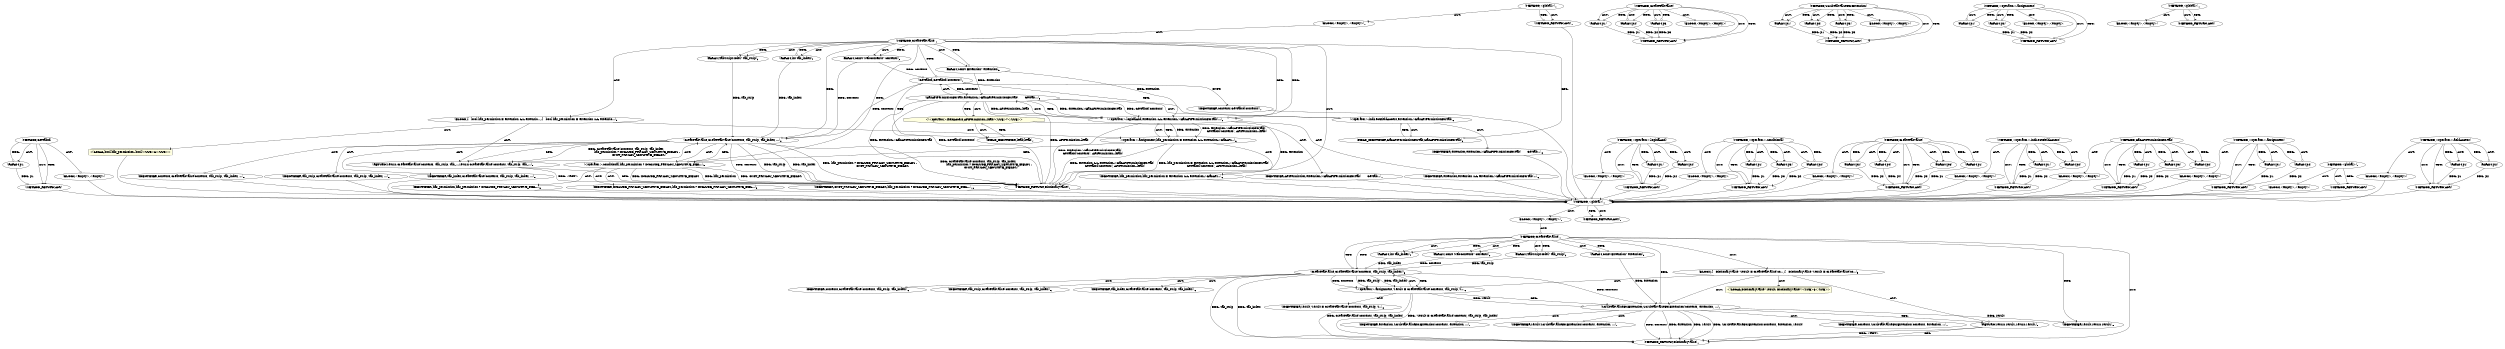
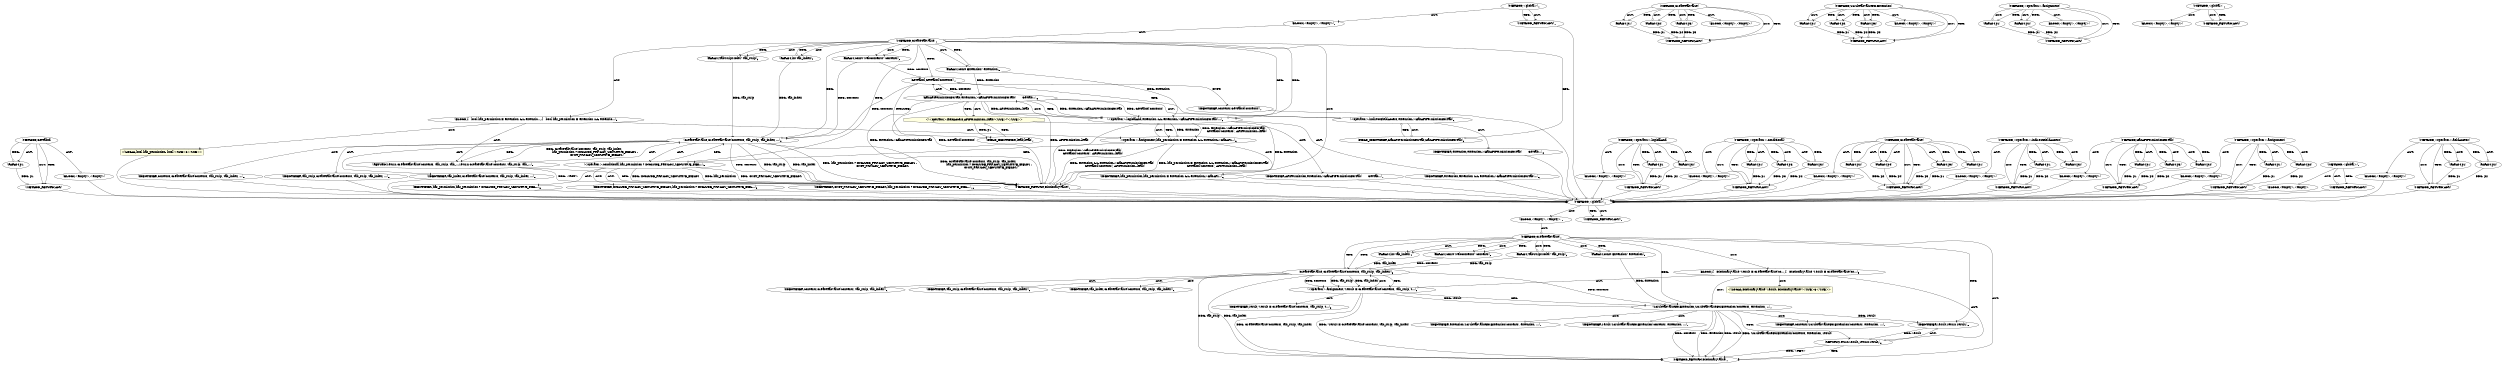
edge "(GetTabId,GetTabId(contents))" -> "(FIELD_IDENTIFIER,kTab,kTab)": label "CFG: " -> "INCLUDE: "
edge "<(<operator>.fieldAccess,APIPermission::kTab)<SUB>7</SUB>>" -> "(FIELD_IDENTIFIER,kTab,kTab)": label "AST: " -> "DDG: p1"
edge "(IDENTIFIER,result,return result;)" -> "(RETURN,return result;,return result;)": added, label "DDG: result"
edge "(RETURN,return result;,return result;)" -> "(IDENTIFIER,result,return result;)": added, label "AST:"
